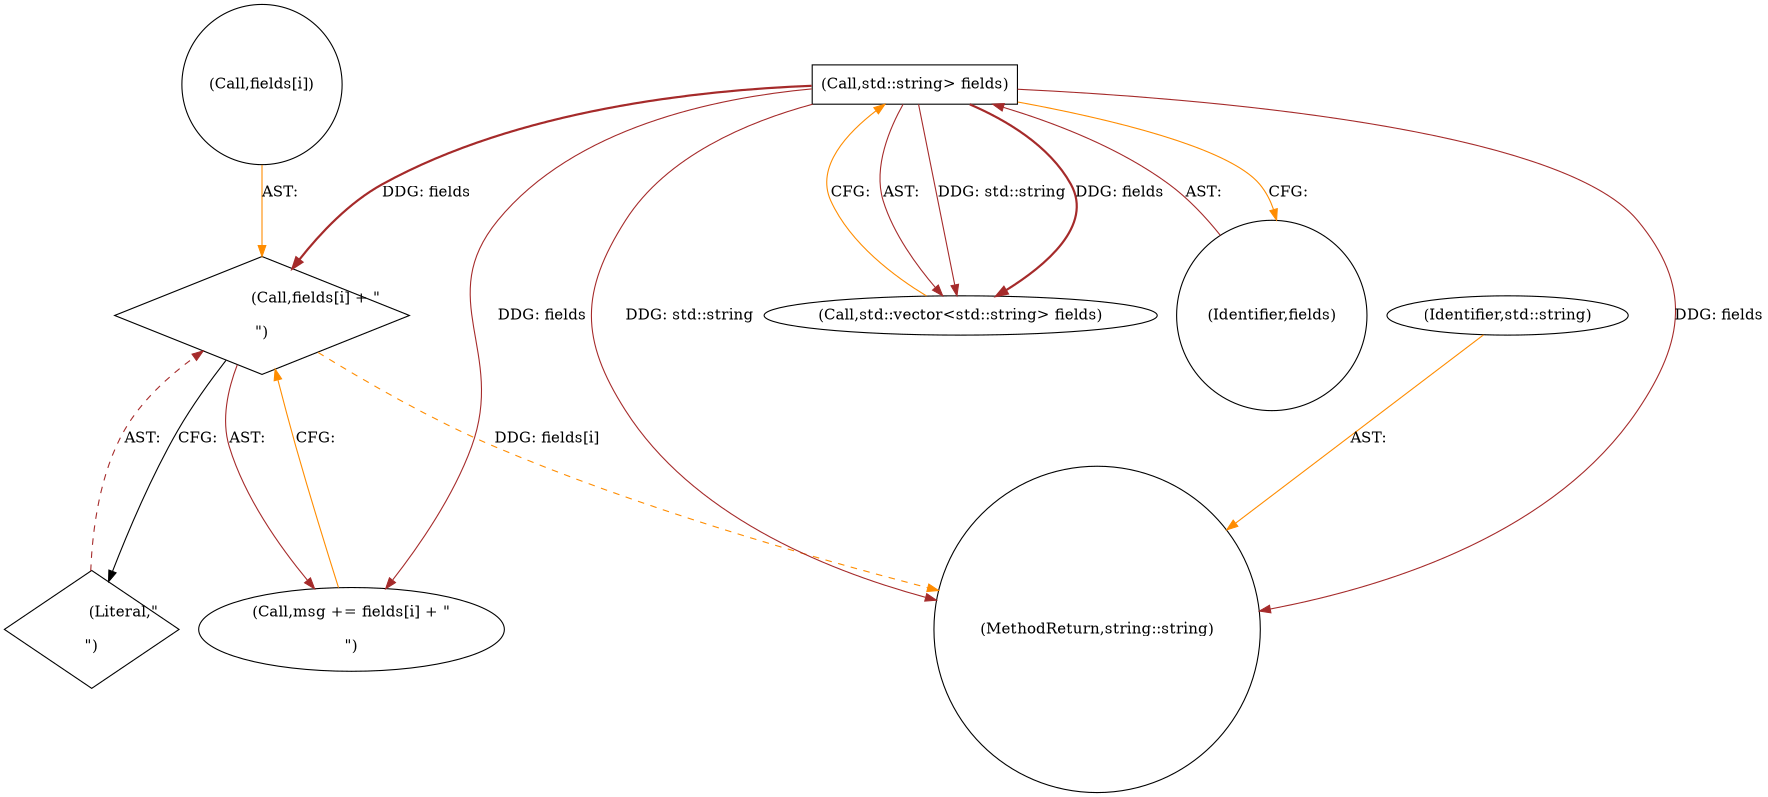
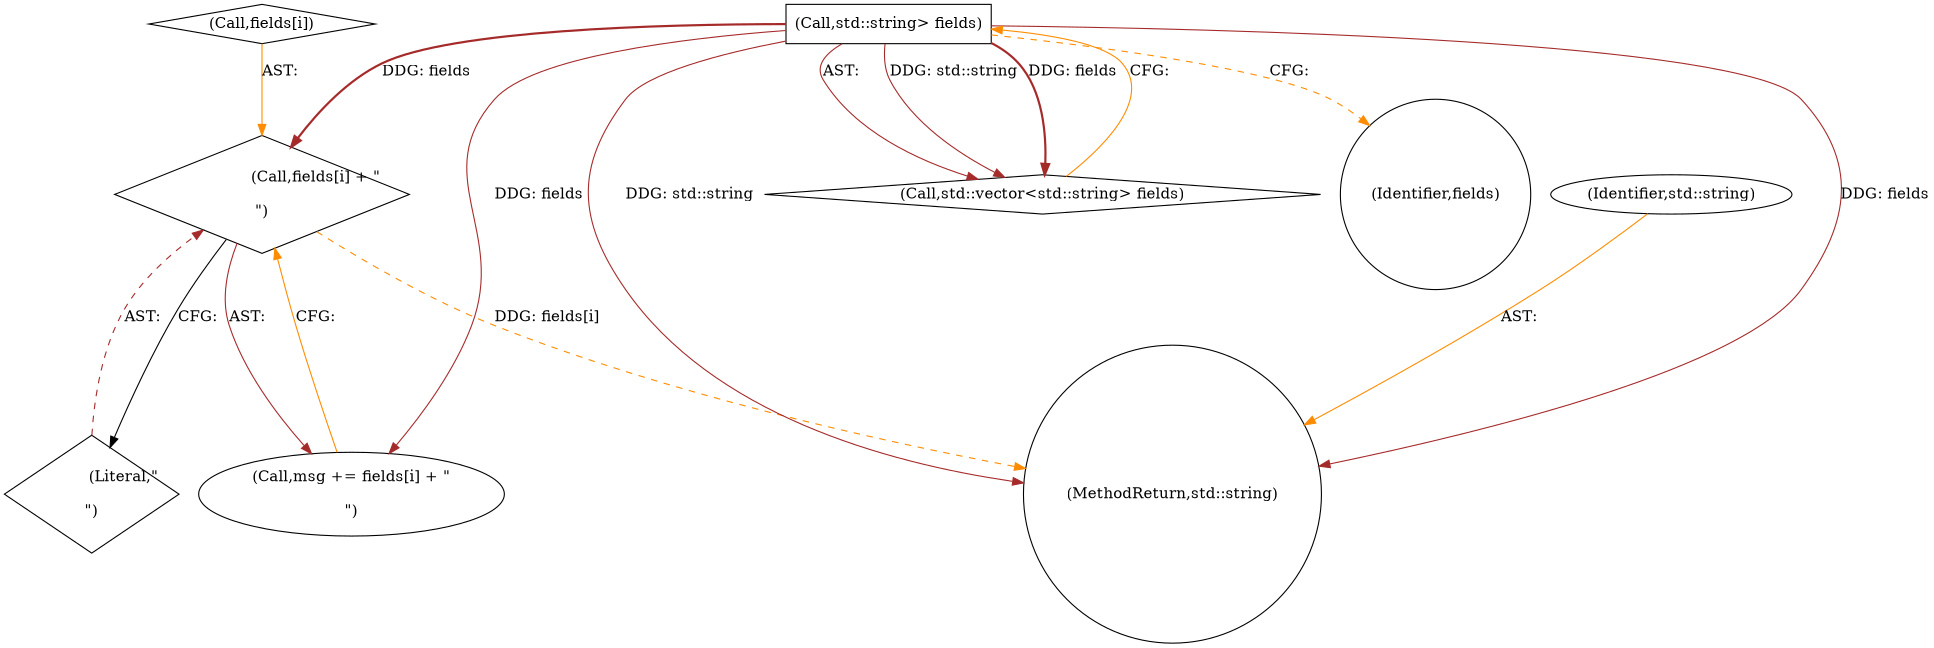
node "(Call,fields[i])": shape circle -> diamond
edge "(Call,std::string> fields)" -> "(Identifier,fields)": style solid -> dashed
edge "(Identifier,fields)" -> "(Call,std::string> fields)": removed, label "AST:"
node "(Call,std::vector<std::string> fields)": shape ellipse -> diamond
node "(MethodReturn,string::string)": label "(MethodReturn,string::string)" -> "(MethodReturn,std::string)"
